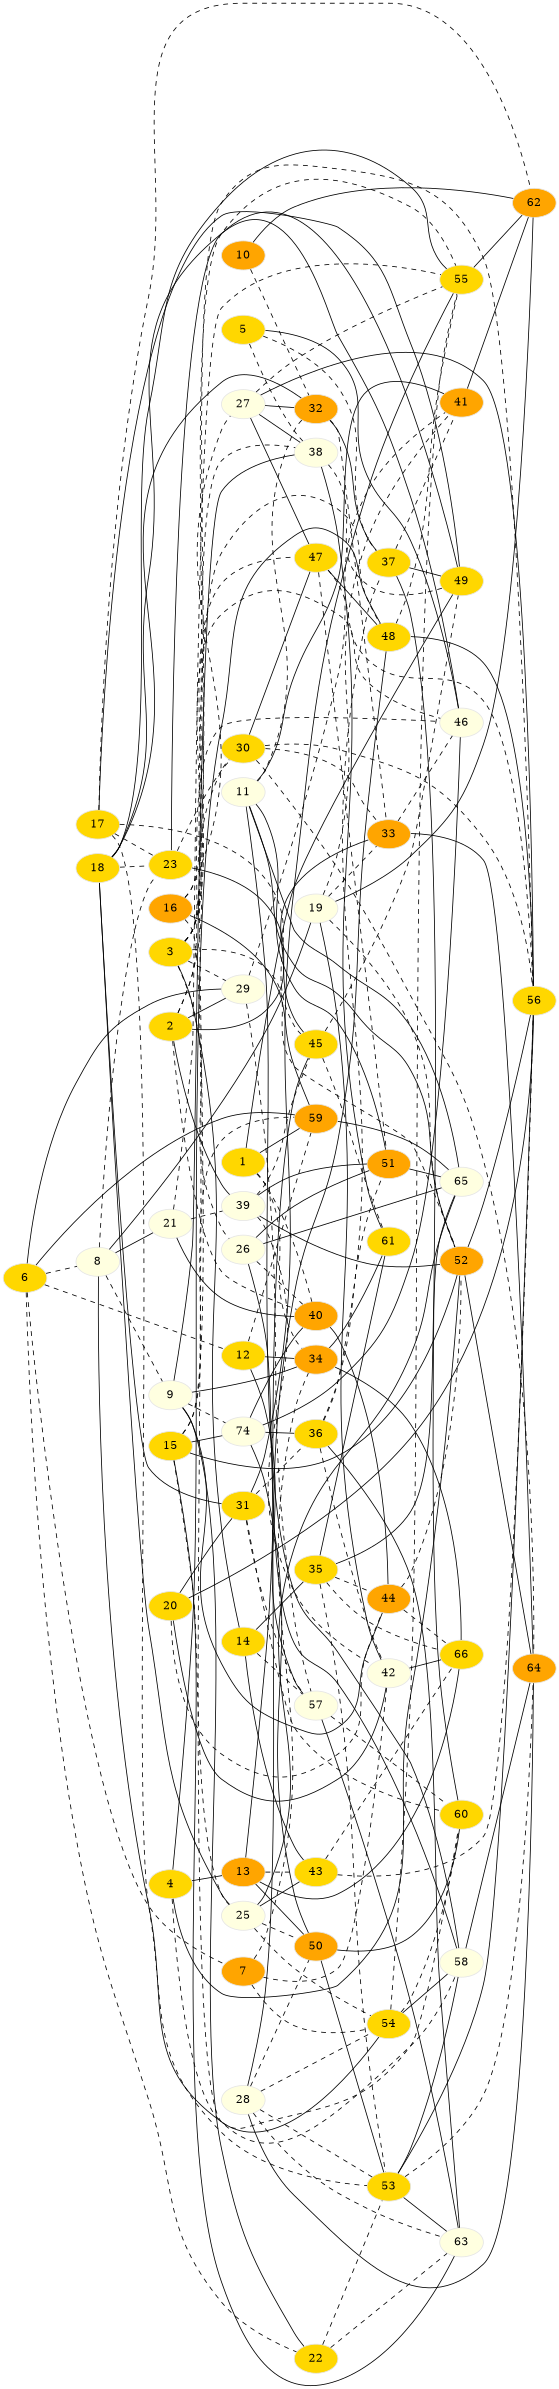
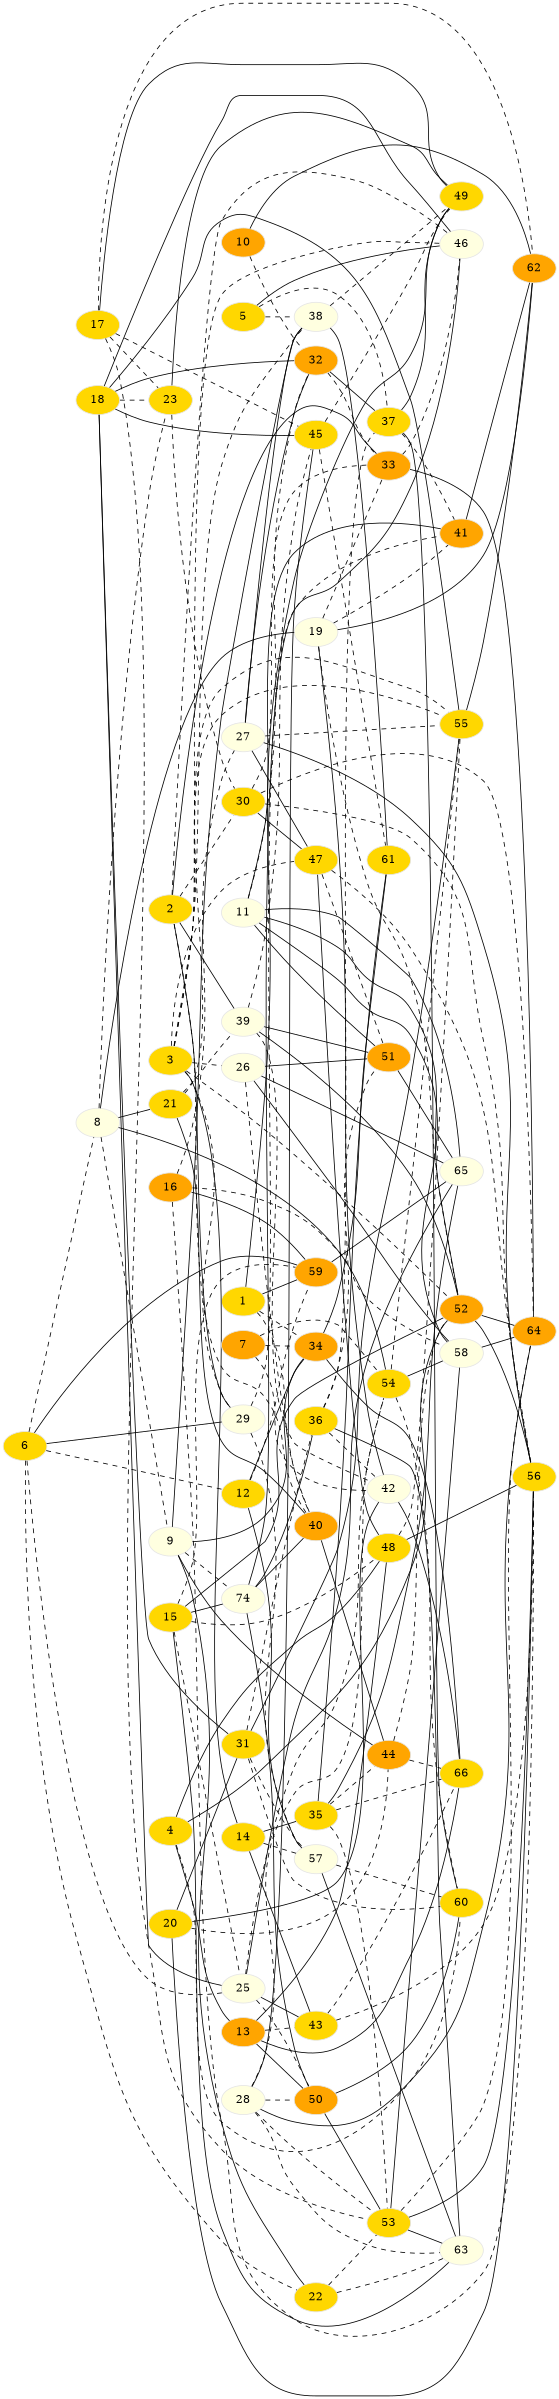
edge "23" -- "45": now "18" -- "45"
node "21": fillcolor lightyellow -> gold
edge "6" -- "7": now "6" -- "25"
